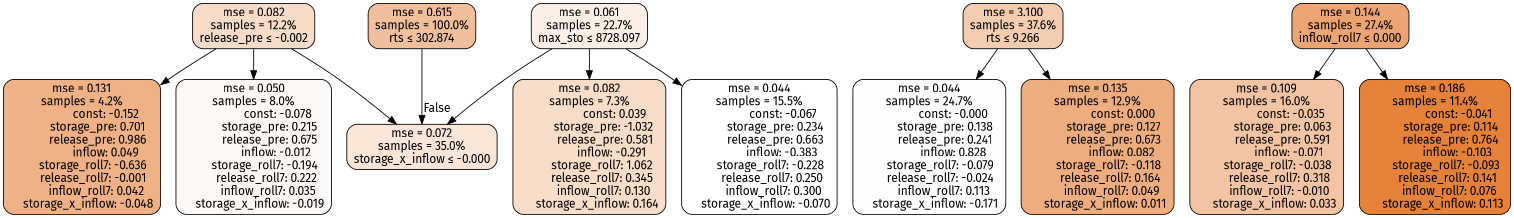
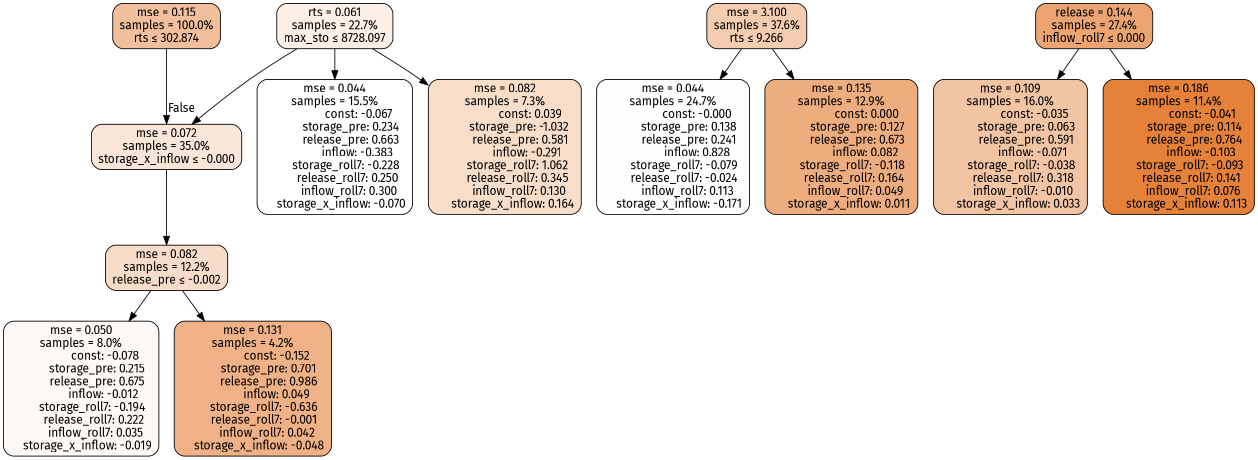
node "mse = 0.615 samples = 100.0% rts ≤ 302.874": label "mse = 0.615 samples = 100.0% rts ≤ 302.874" -> "mse = 0.115 samples = 100.0% rts ≤ 302.874"
node "mse = 0.061 samples = 22.7% max_sto ≤ 8728.097": label "mse = 0.061 samples = 22.7% max_sto ≤ 8728.097" -> "rts = 0.061 samples = 22.7% max_sto ≤ 8728.097"
node "mse = 0.144 samples = 27.4% inflow_roll7 ≤ 0.000": label "mse = 0.144 samples = 27.4% inflow_roll7 ≤ 0.000" -> "release = 0.144 samples = 27.4% inflow_roll7 ≤ 0.000"
edge "mse = 0.082 samples = 12.2% release_pre ≤ -0.002" -> "mse = 0.072 samples = 35.0% storage_x_inflow ≤ -0.000": reversed
